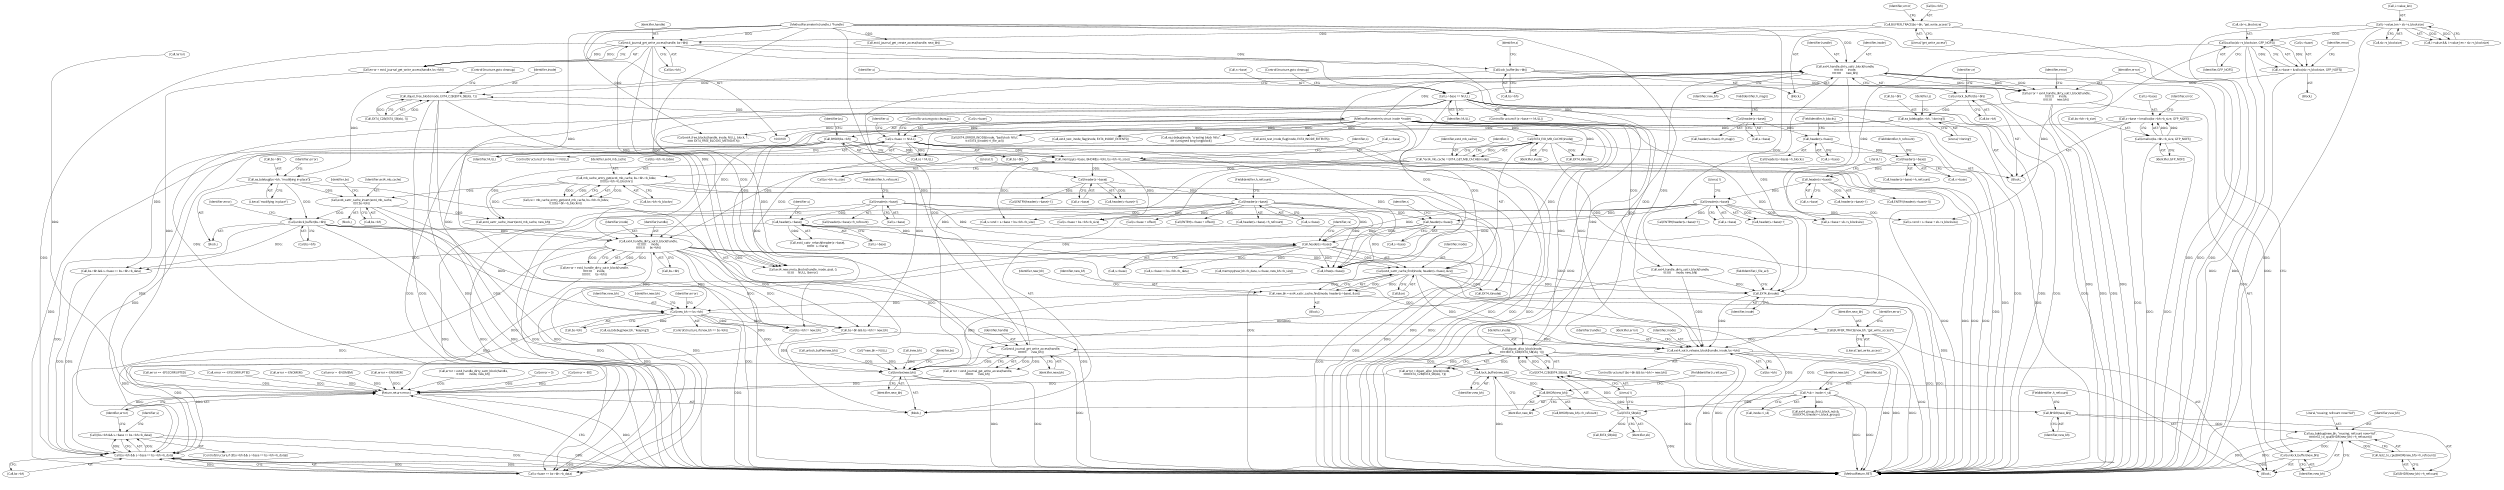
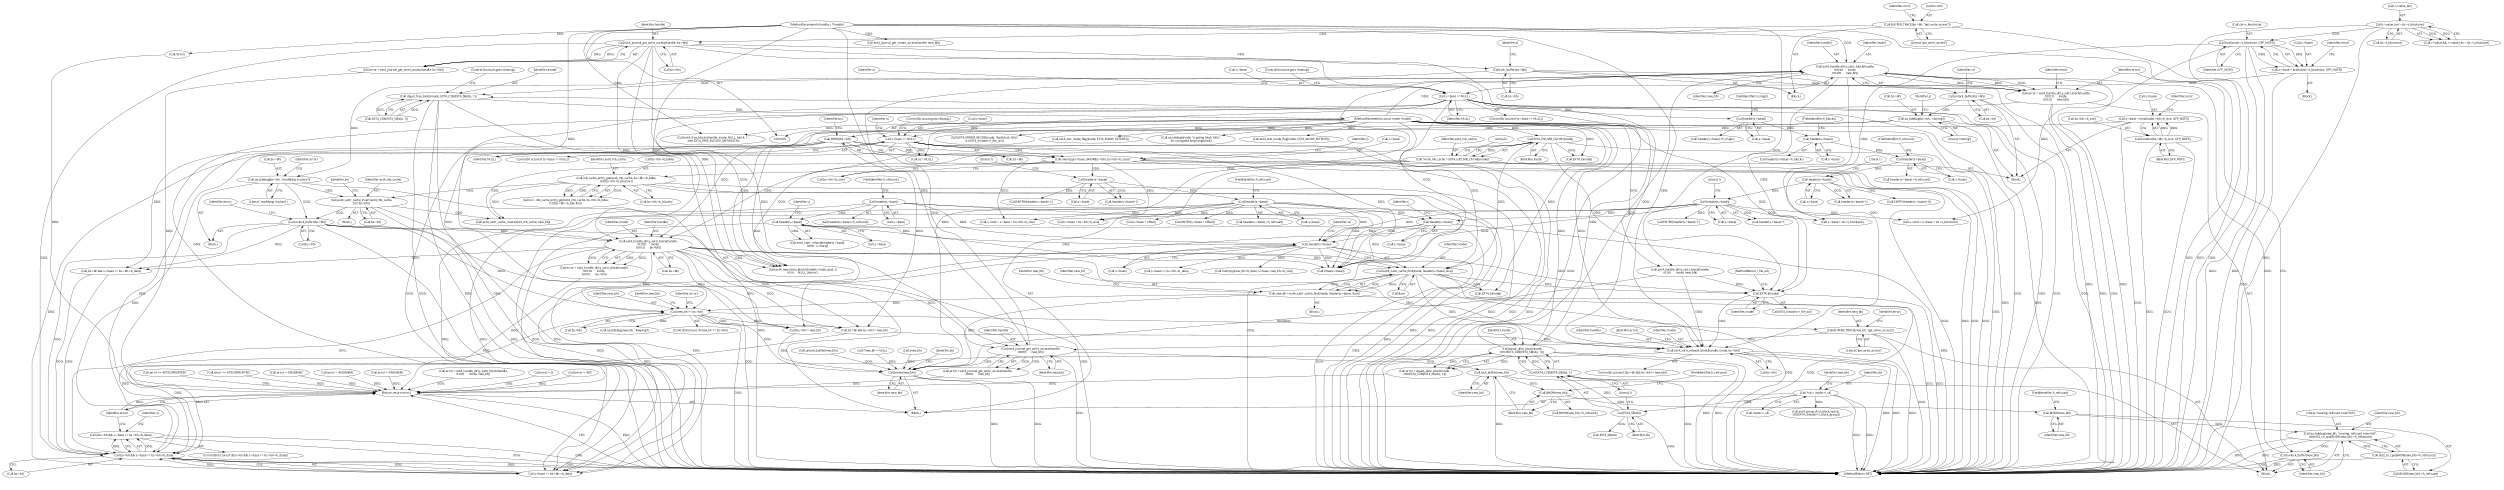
edge "(MethodParameterIn,handle_t *handle)" -> "(Call,ext4_journal_get_write_access(handle, bs->bh))": now "(MethodParameterIn,handle_t *handle)" -> "(Call,!error)"
node "(Identifier,i)": label "(Identifier,i)" -> "(Literal,i)"
edge "(Call,EXT4_EIO_MB_CACHE(inode))" -> "(Call,ext4_xattr_cache_find(inode, header(s->base), &ce))": label "AST: " -> "DDG: "
node "(FieldIdentifier,i_file_acl)": label "(FieldIdentifier,i_file_acl)" -> "(MethodReturn,i_file_acl)"
node "(Call,EXT4_I(inode)->i_file_acl)": added
edge "(Call,le32_to_cpu(BHDR(new_bh)->h_refcount))" -> "(MethodReturn,RET)": added, label "DDG:"
